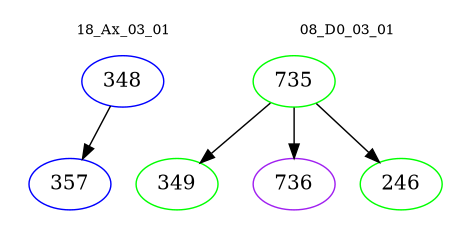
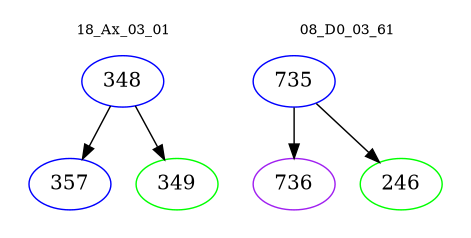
cluster "08_D0_03_01": label "08_D0_03_01" -> "08_D0_03_61"
node "735": color green -> blue
edge "735" -> "349": now "348" -> "349"
